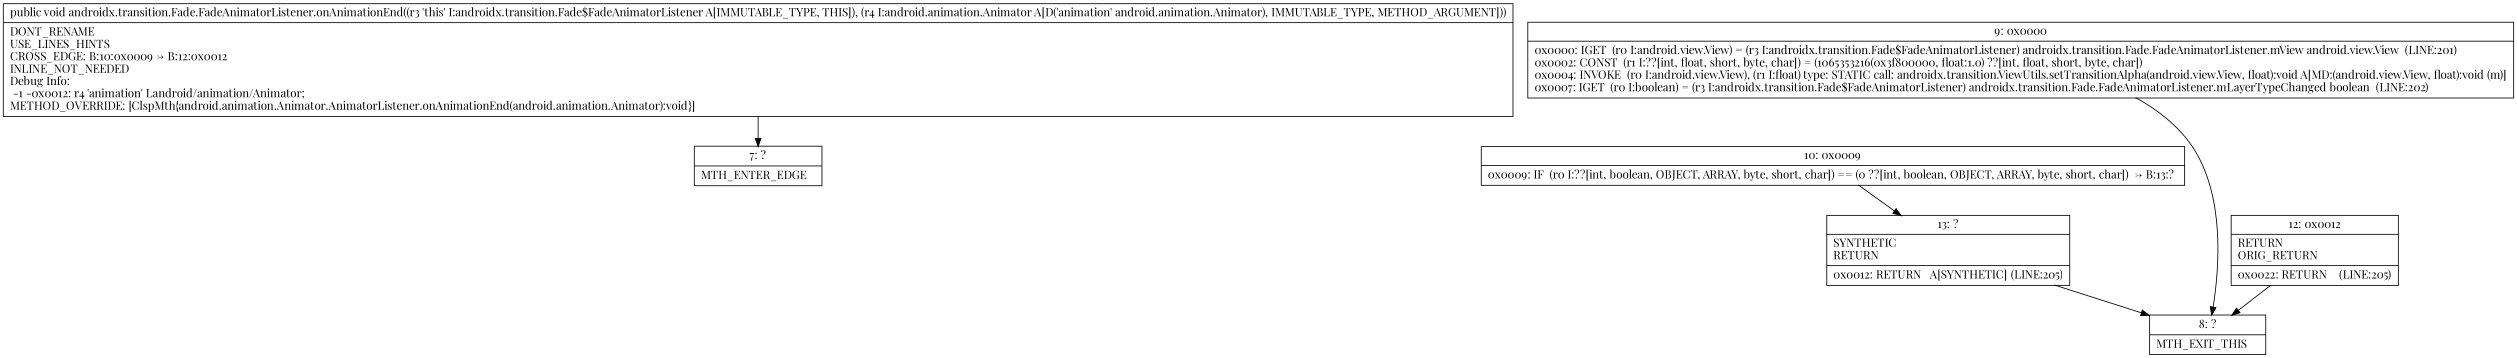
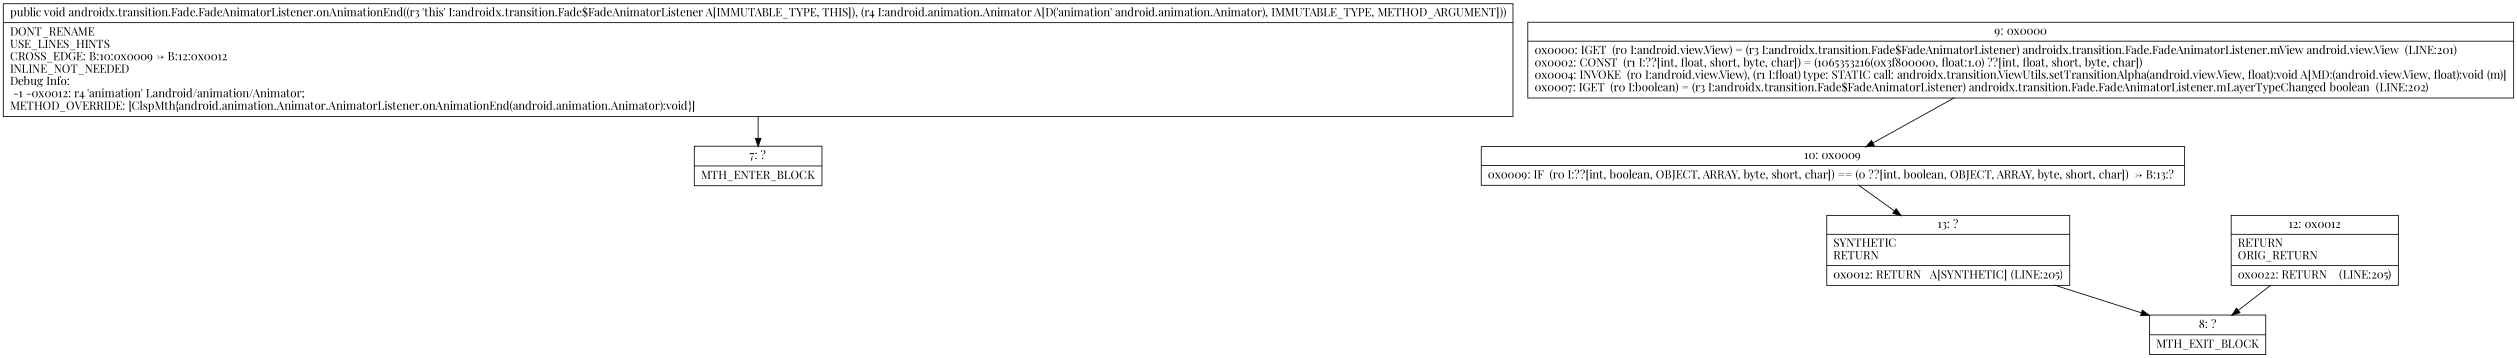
node "7: ?": text "MTH_ENTER_EDGE" -> "MTH_ENTER_BLOCK"
edge "9: 0x0000" -> "8: ?": now "9: 0x0000" -> "10: 0x0009"
node "8: ?": text "MTH_EXIT_THIS" -> "MTH_EXIT_BLOCK"
